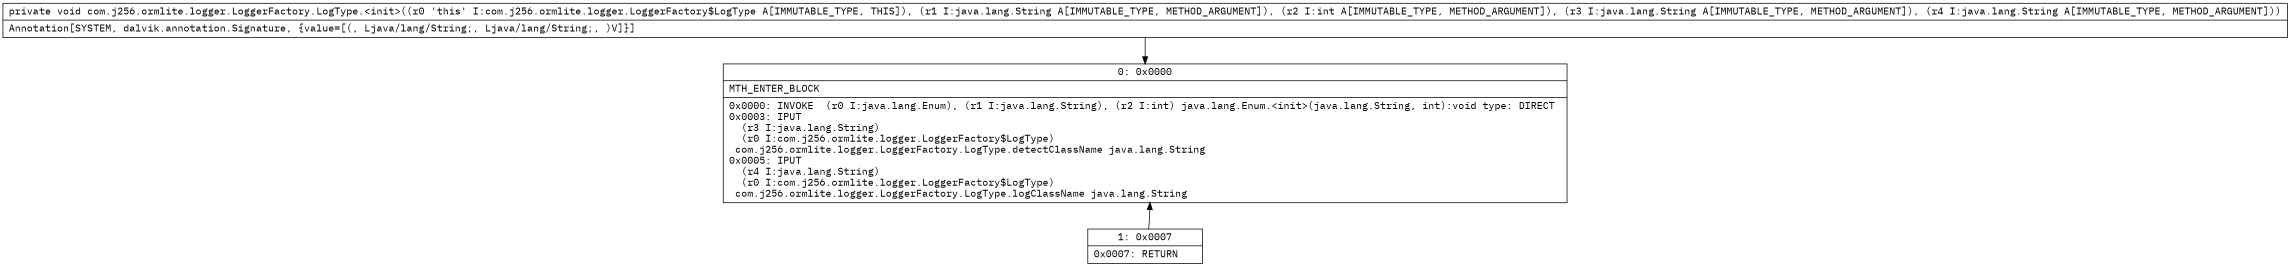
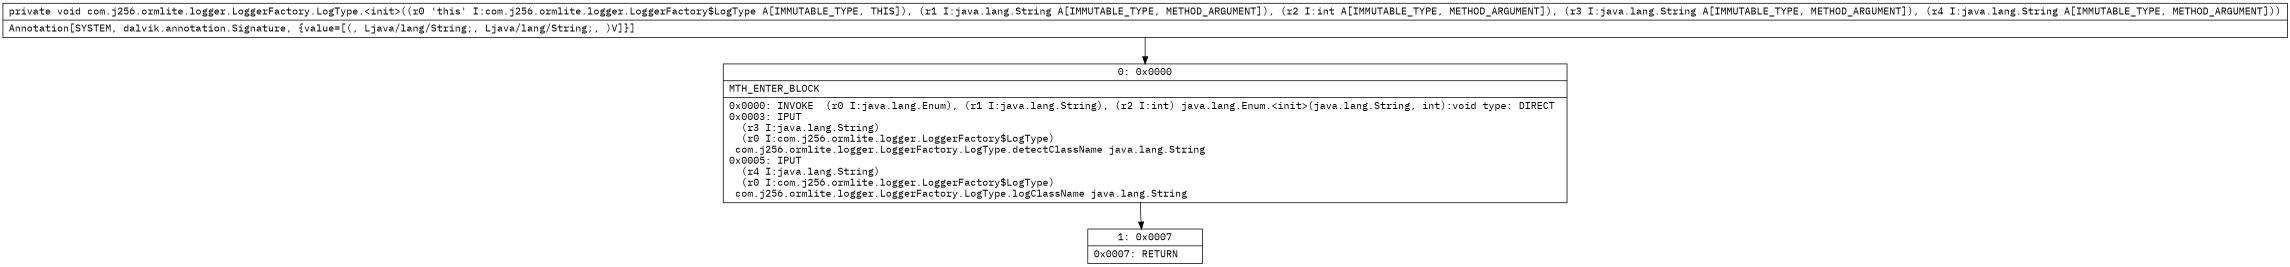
edge "1: 0x0007" -> "0: 0x0000": reversed
